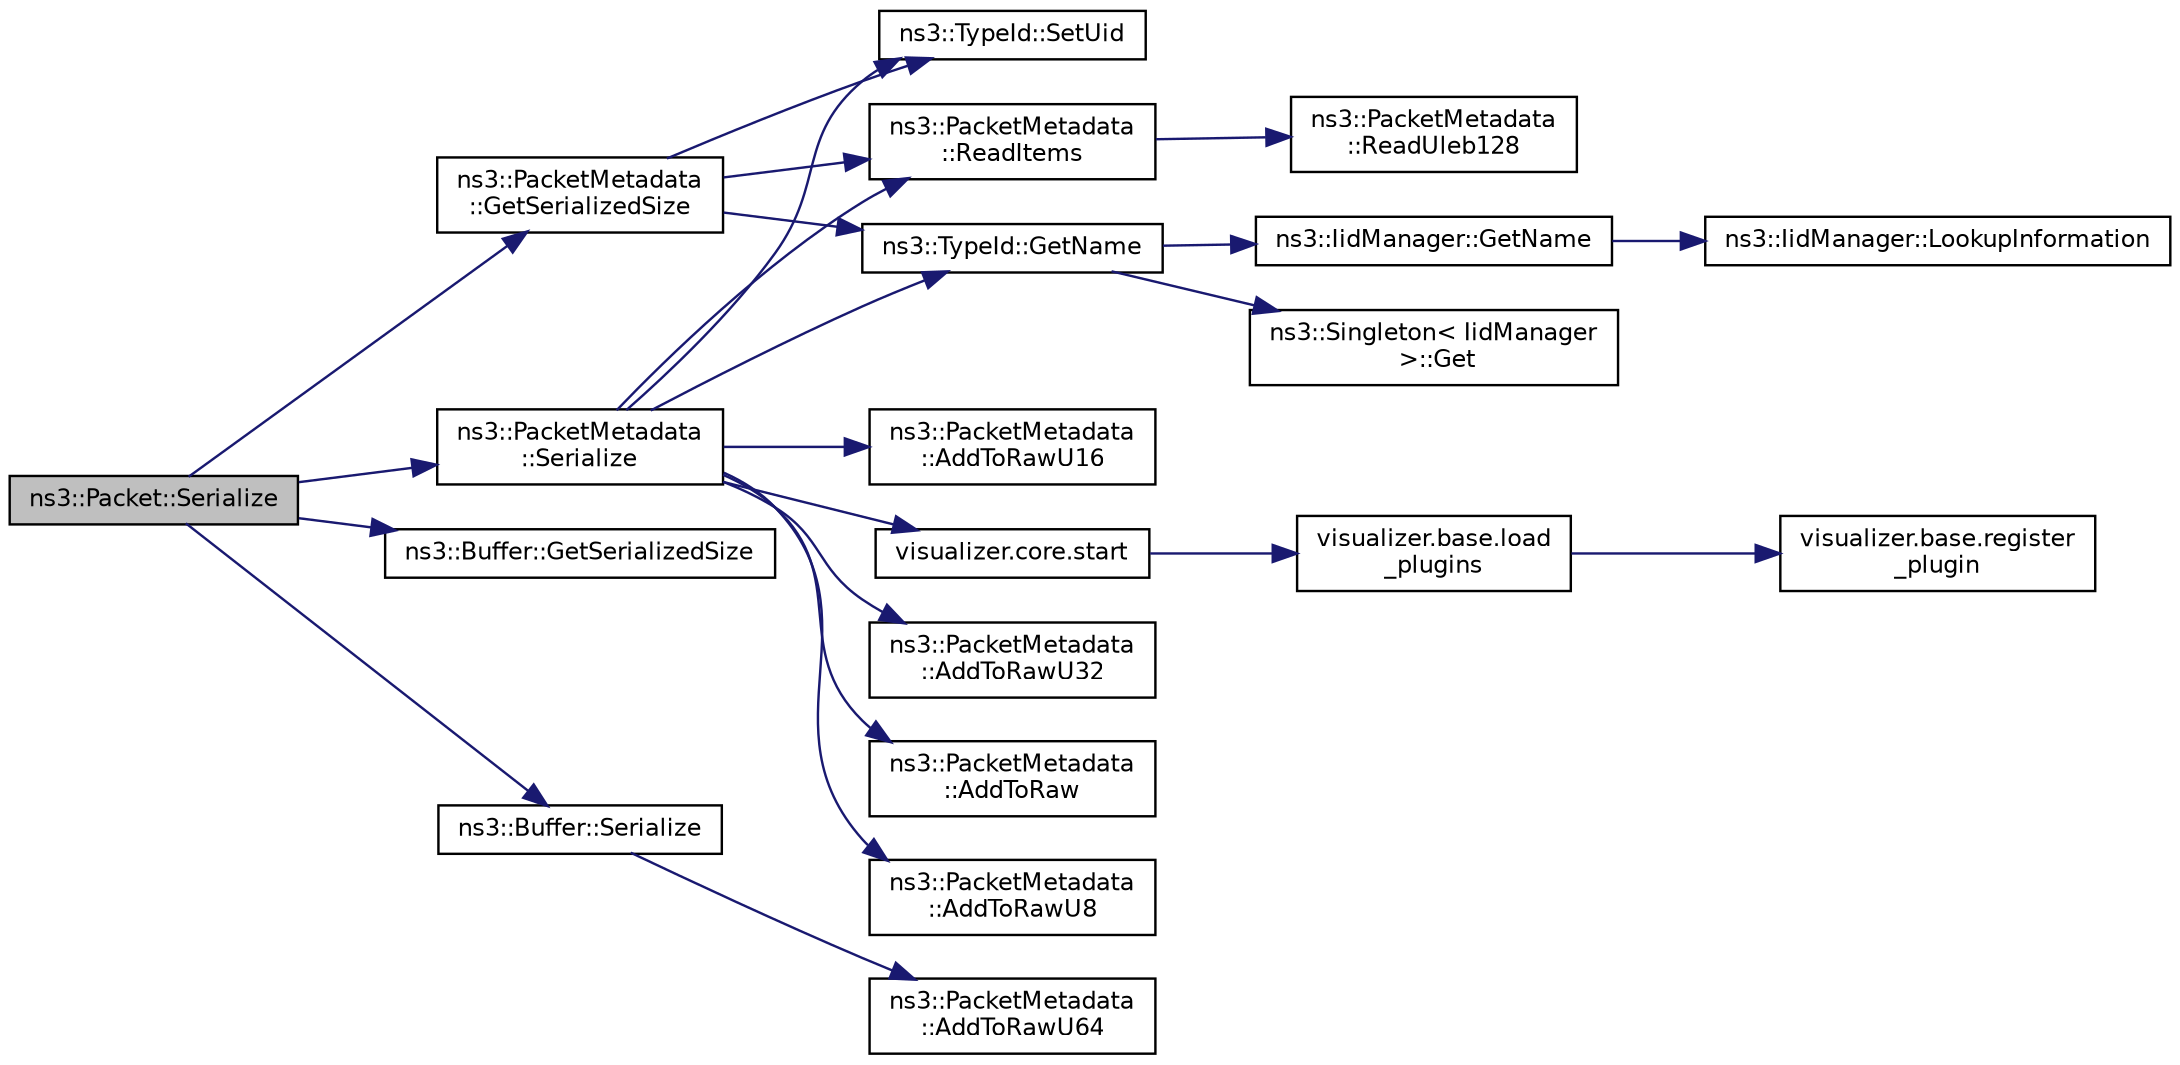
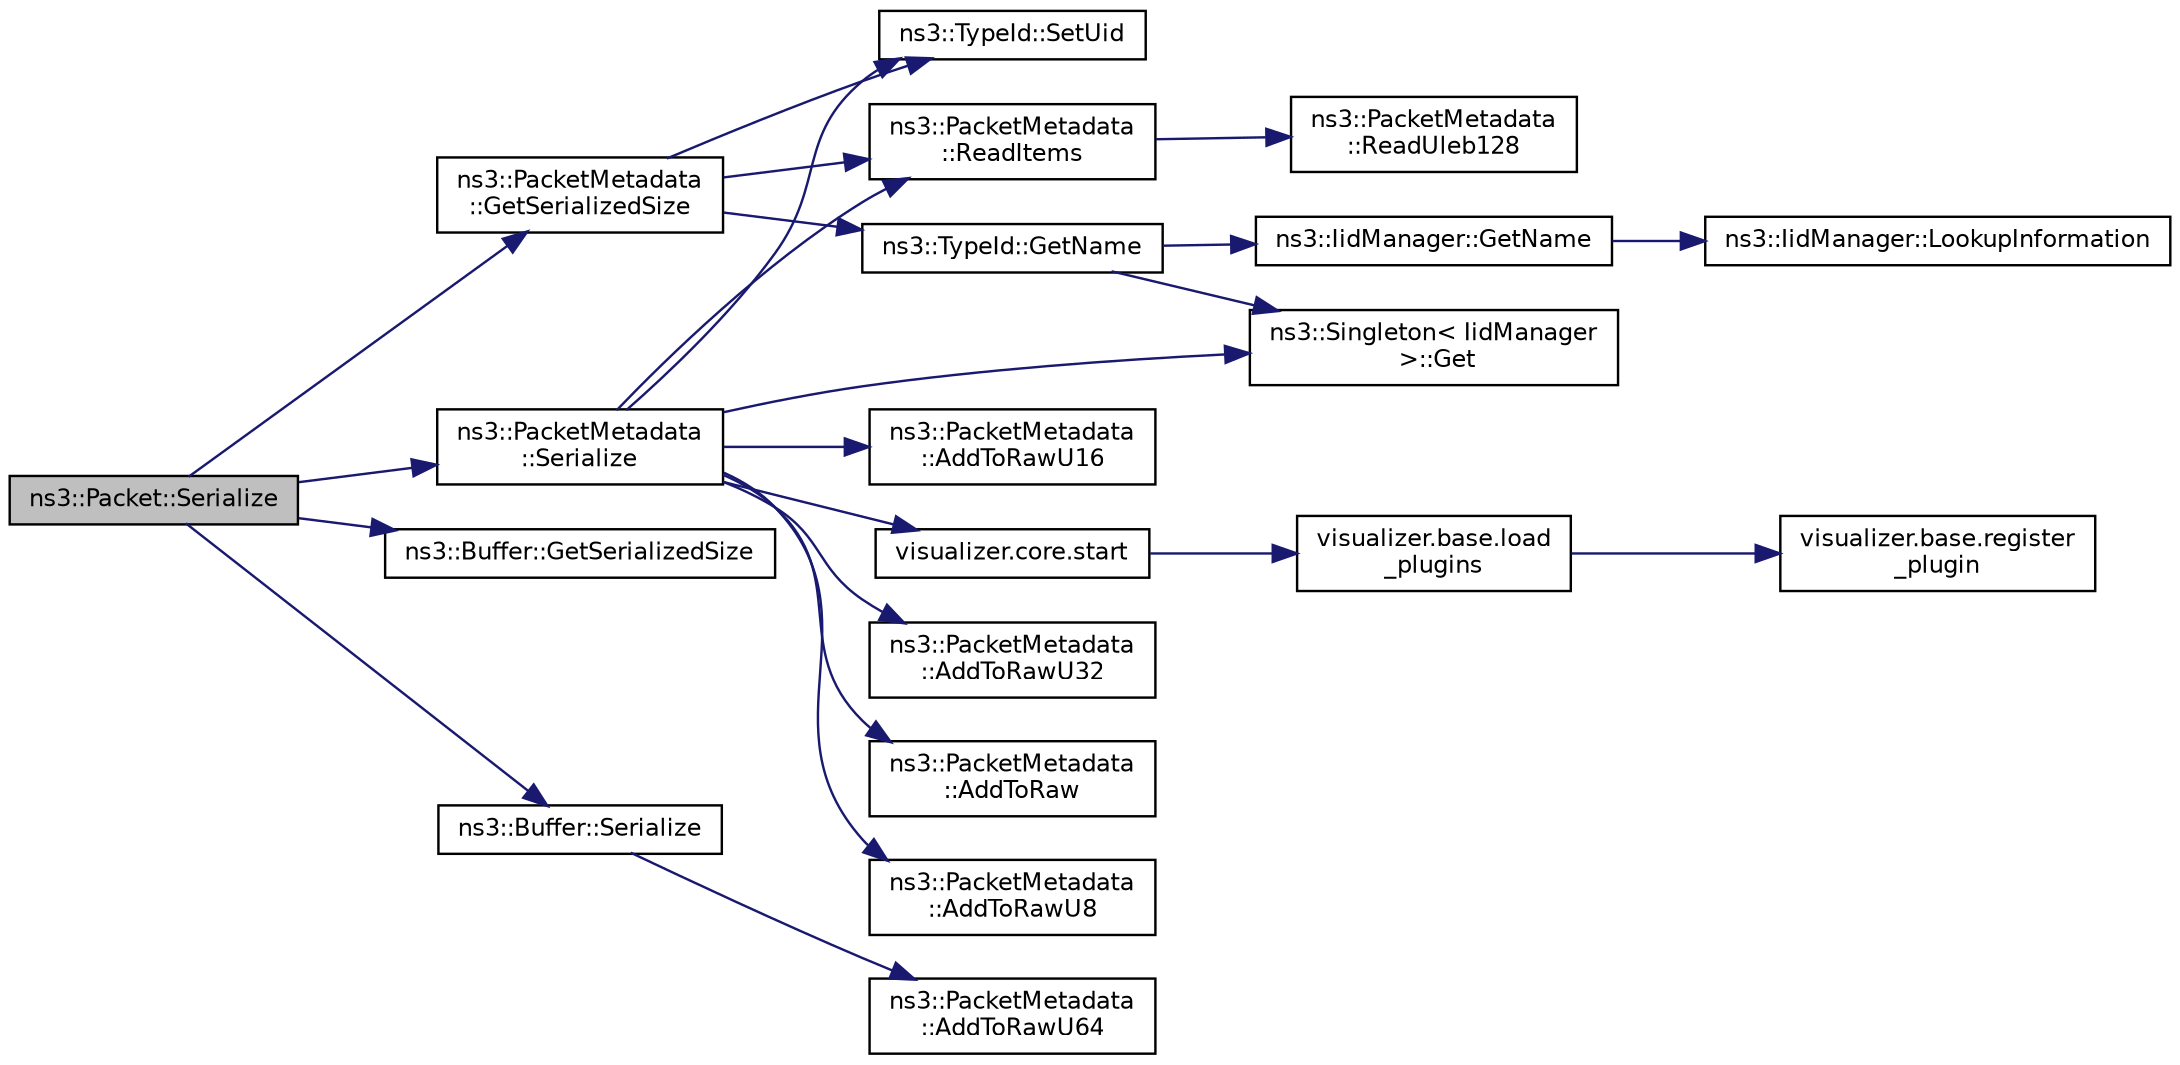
edge "ns3::PacketMetadata ::Serialize" -> "ns3::TypeId::GetName": now "ns3::PacketMetadata ::Serialize" -> "ns3::Singleton< IidManager >::Get"
